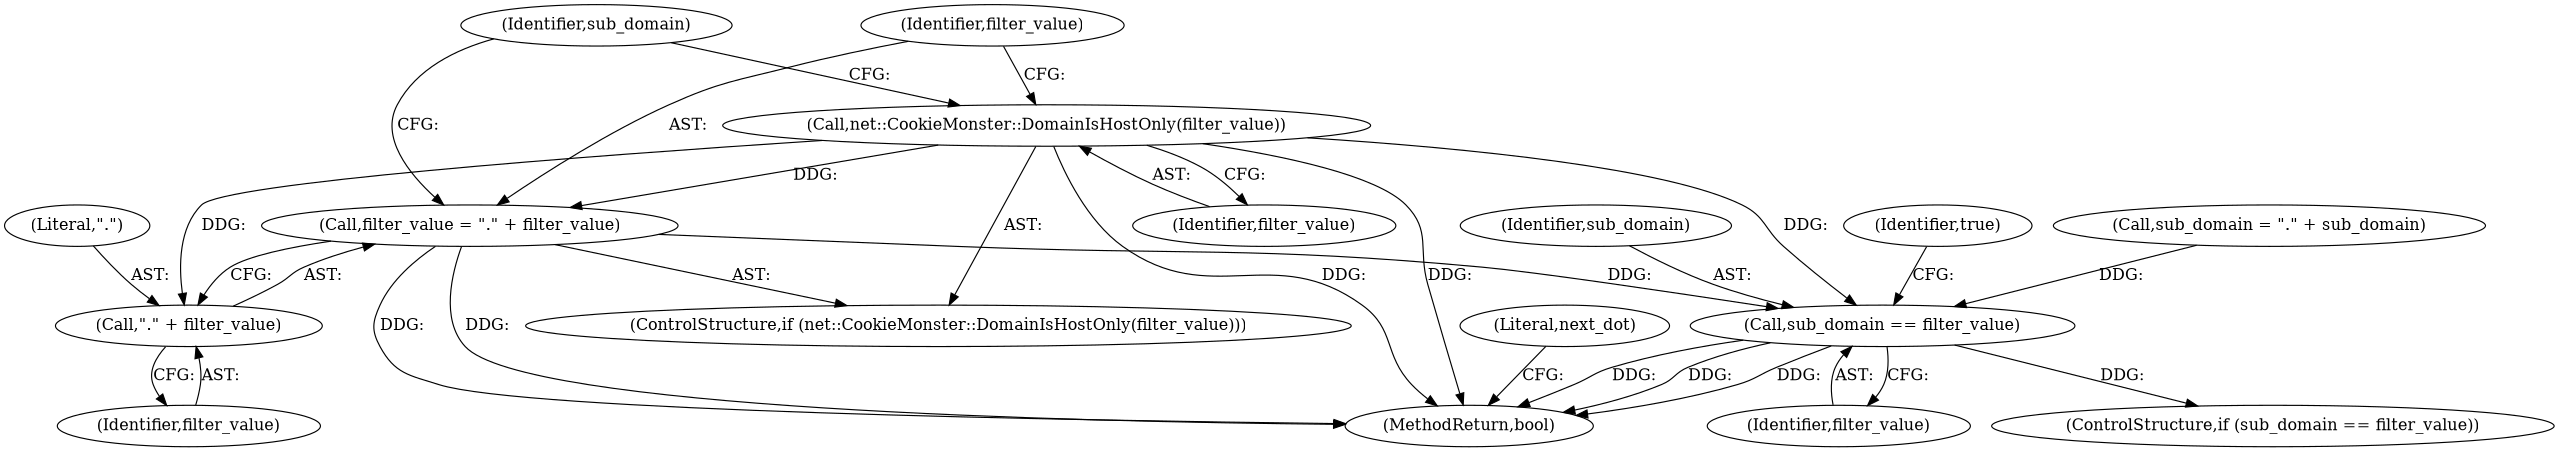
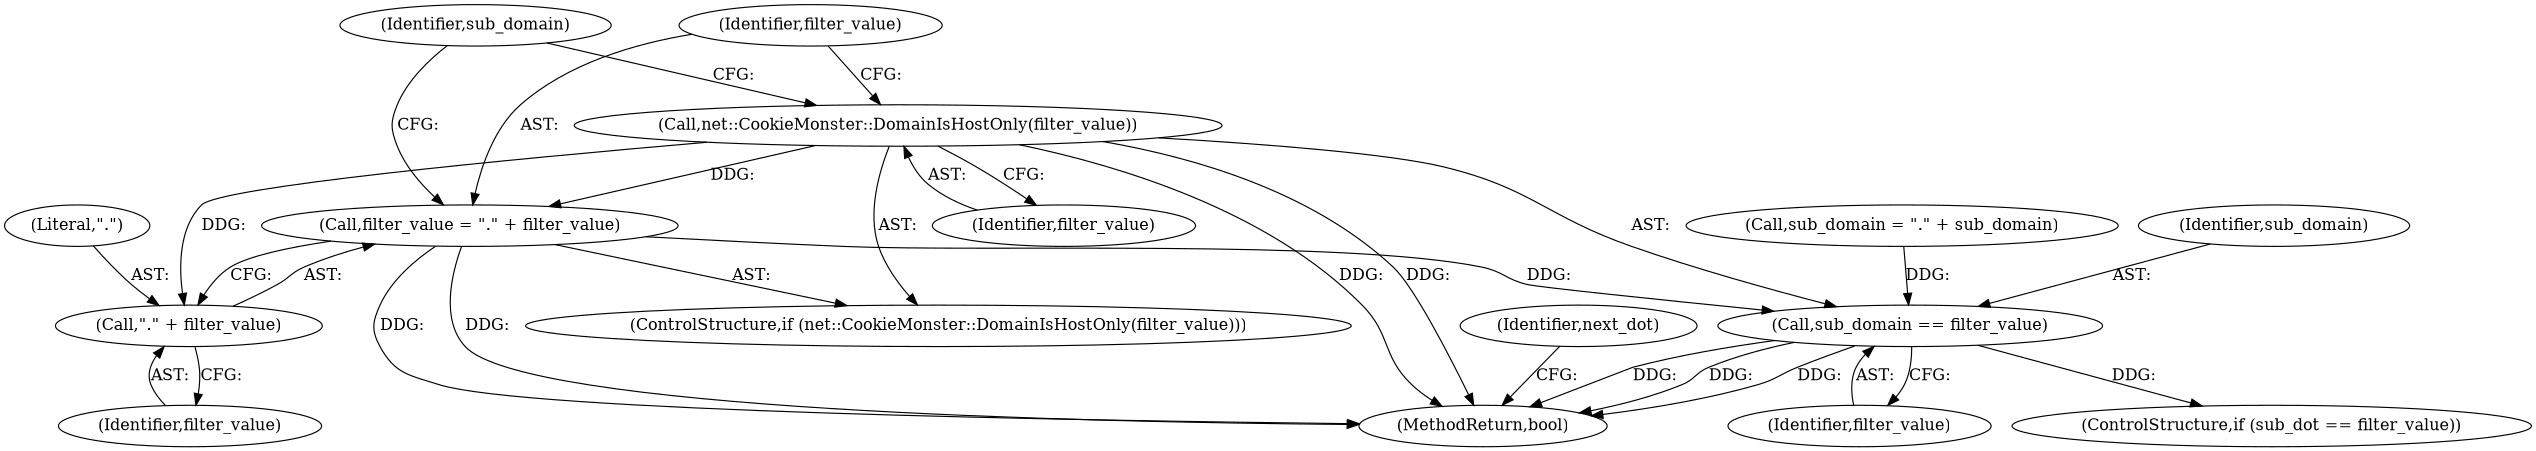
edge "(Call,net::CookieMonster::DomainIsHostOnly(filter_value))" -> "(Call,sub_domain == filter_value)": label "DDG: " -> "AST: "
node "(Identifier,true)": removed
node "(Literal,next_dot)": label "(Literal,next_dot)" -> "(Identifier,next_dot)"
node "(ControlStructure,if (sub_domain == filter_value))": label "(ControlStructure,if (sub_domain == filter_value))" -> "(ControlStructure,if (sub_dot == filter_value))"
